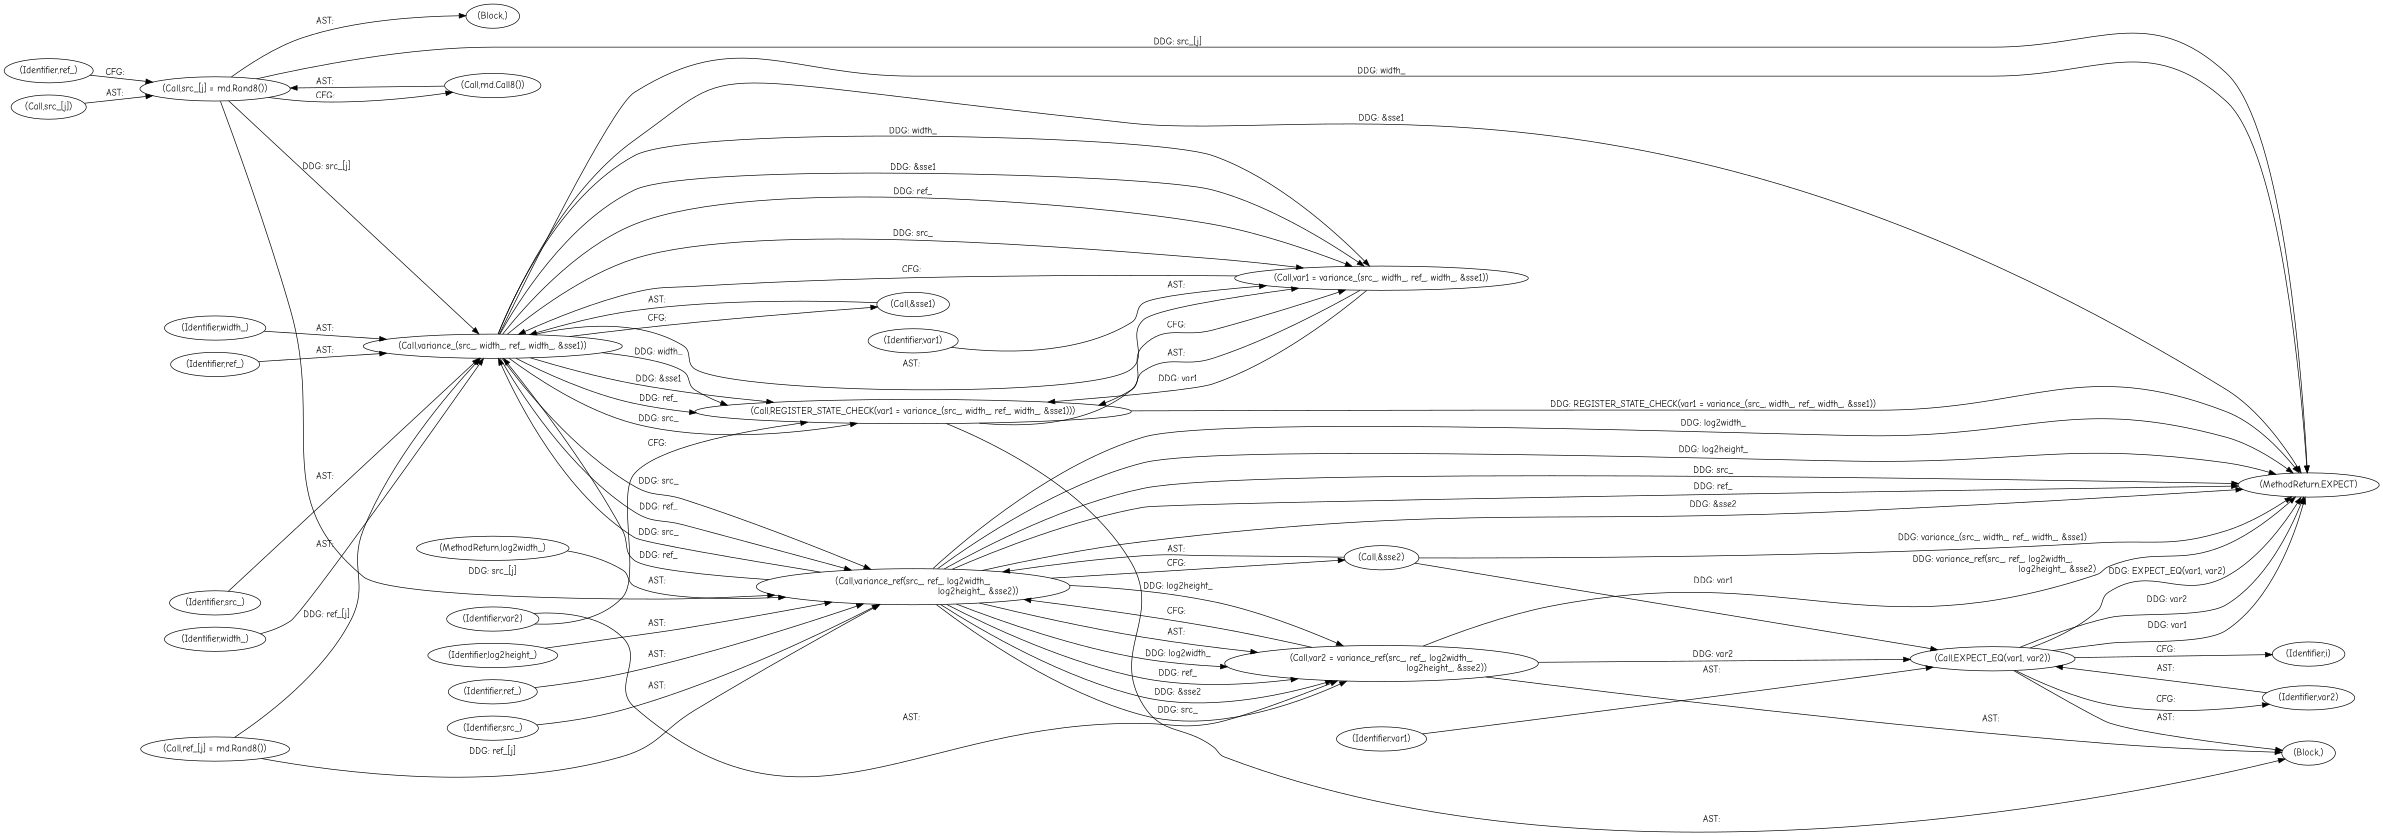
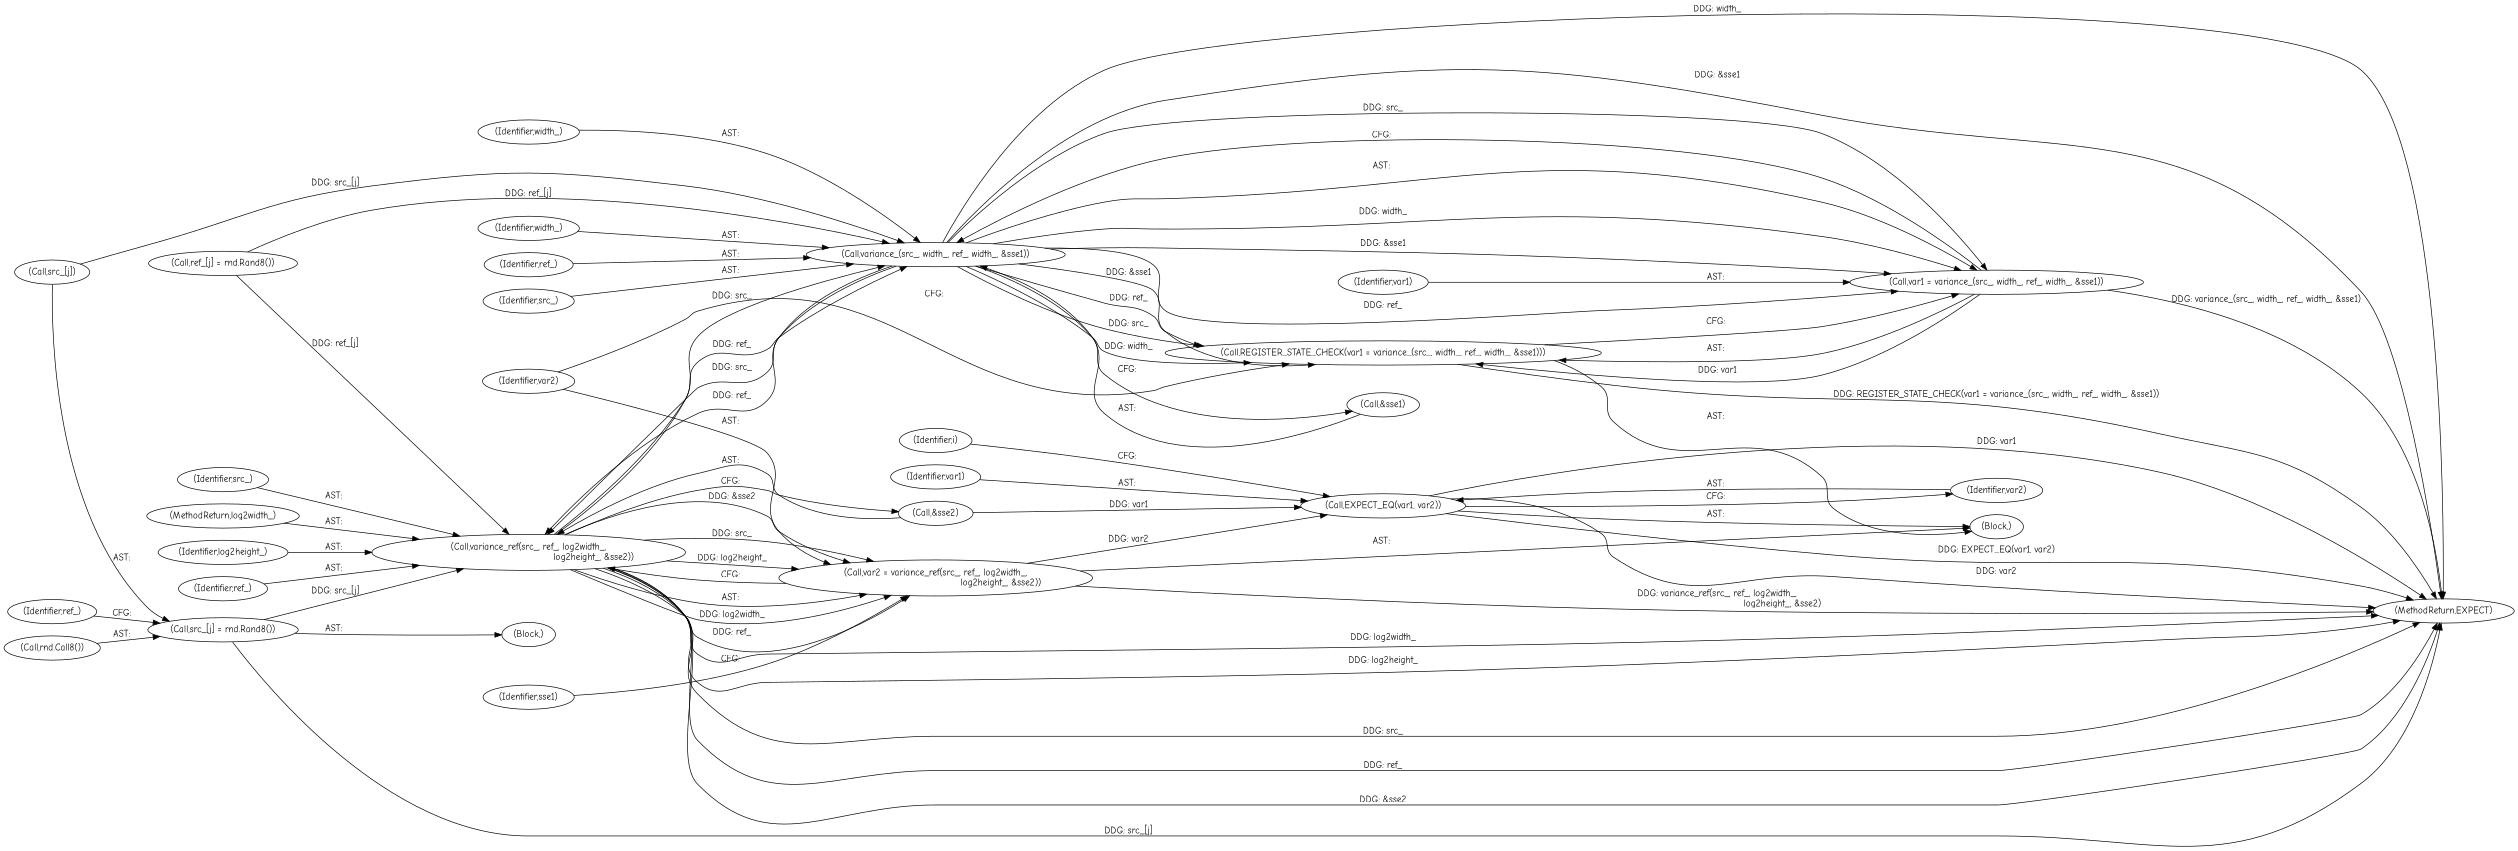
edge "(Call,src_[j] = rnd.Rand8())" -> "(Call,rnd.Call8())": removed, label "CFG:"
edge "(Call,src_[j] = rnd.Rand8())" -> "(Call,variance_(src_, width_, ref_, width_, &sse1))": now "(Call,src_[j])" -> "(Call,variance_(src_, width_, ref_, width_, &sse1))"
edge "(Call,&sse2)" -> "(MethodReturn,EXPECT)": now "(Call,var1 = variance_(src_, width_, ref_, width_, &sse1))" -> "(MethodReturn,EXPECT)"
edge "(Call,EXPECT_EQ(var1, var2))" -> "(Identifier,i)": reversed
node "(Identifier,sse1)": added
